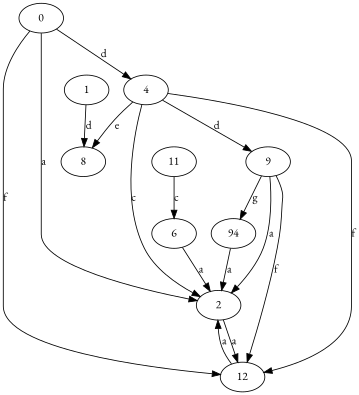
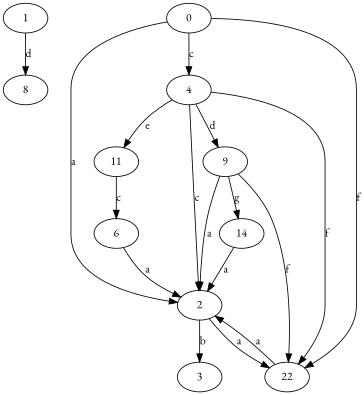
edge "0" -> "4": label "d" -> "c"
edge "4" -> "8": now "4" -> "11"
node "94": label "94" -> "14"
node "3": added
node "12": label "12" -> "22"
